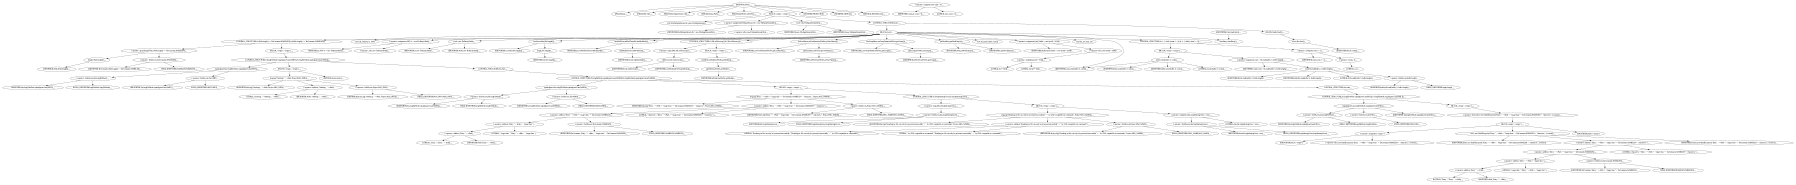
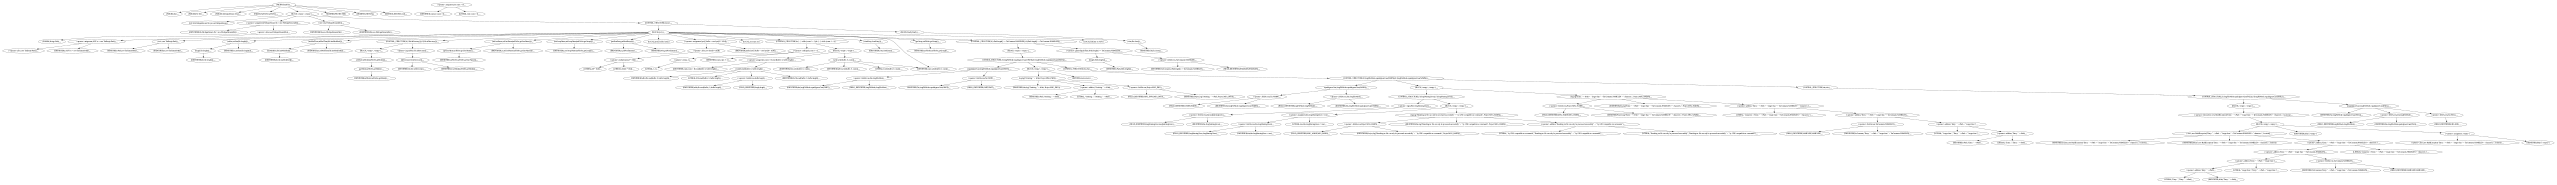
edge "(METHOD,tarFile)" -> "(PARAM,String vPath)": now "(<operator>.alloc,new FileInputStream(file))" -> "(PARAM,String vPath)"
edge "(IDENTIFIER,tOut,closeEntry())" -> "(closeEntry,closeEntry())": reversed
edge "(setGroupName,setGroupName(tarFileSet.getGroup()))" -> "(getGroup,tarFileSet.getGroup())": now "(BLOCK,try,try)" -> "(getGroup,tarFileSet.getGroup())"
